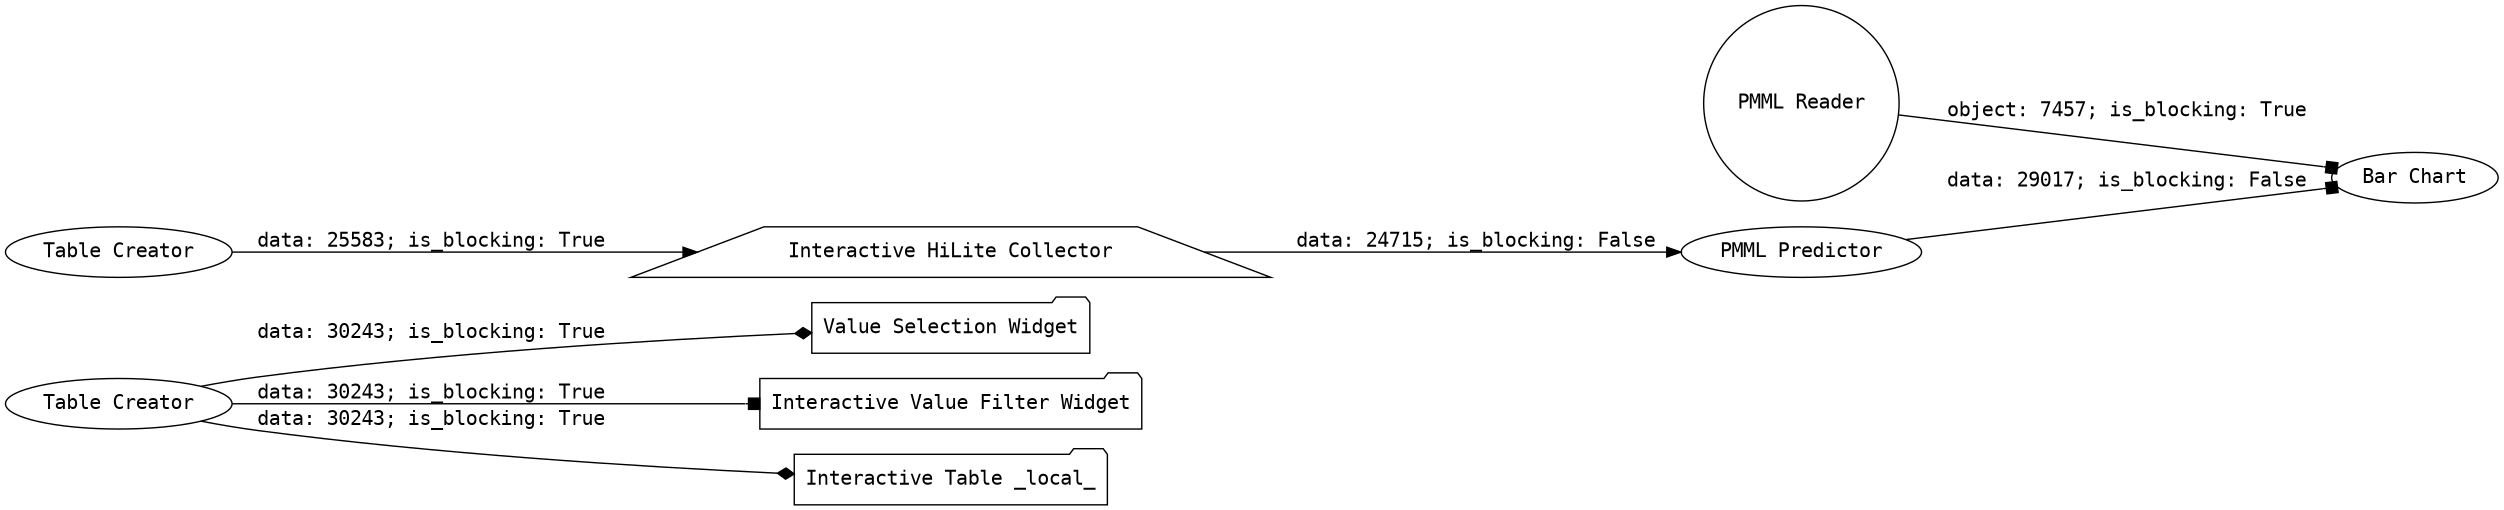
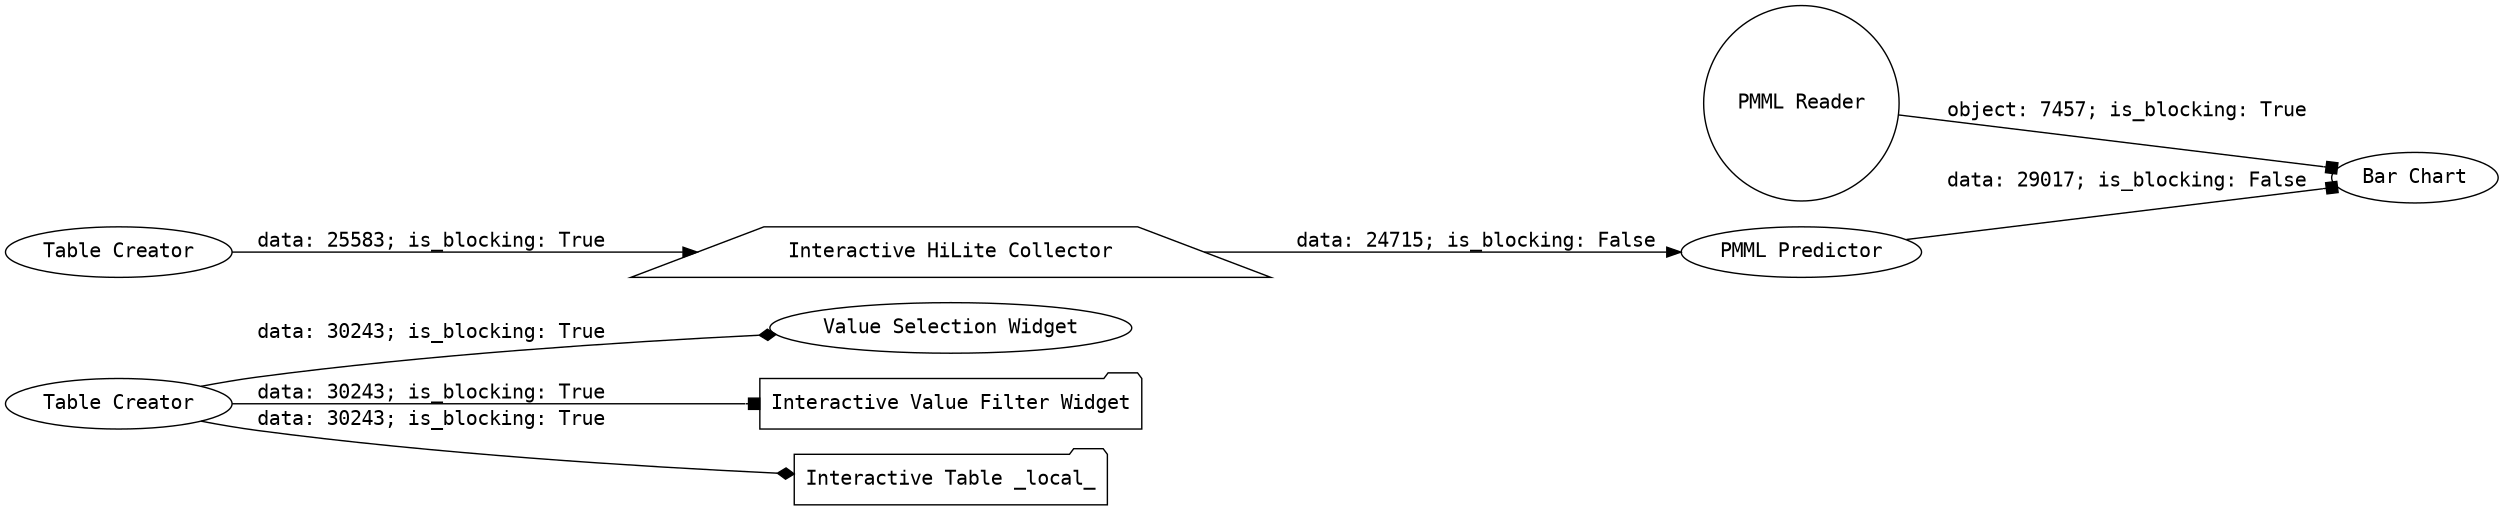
node "Value Selection Widget": shape folder -> ellipse
